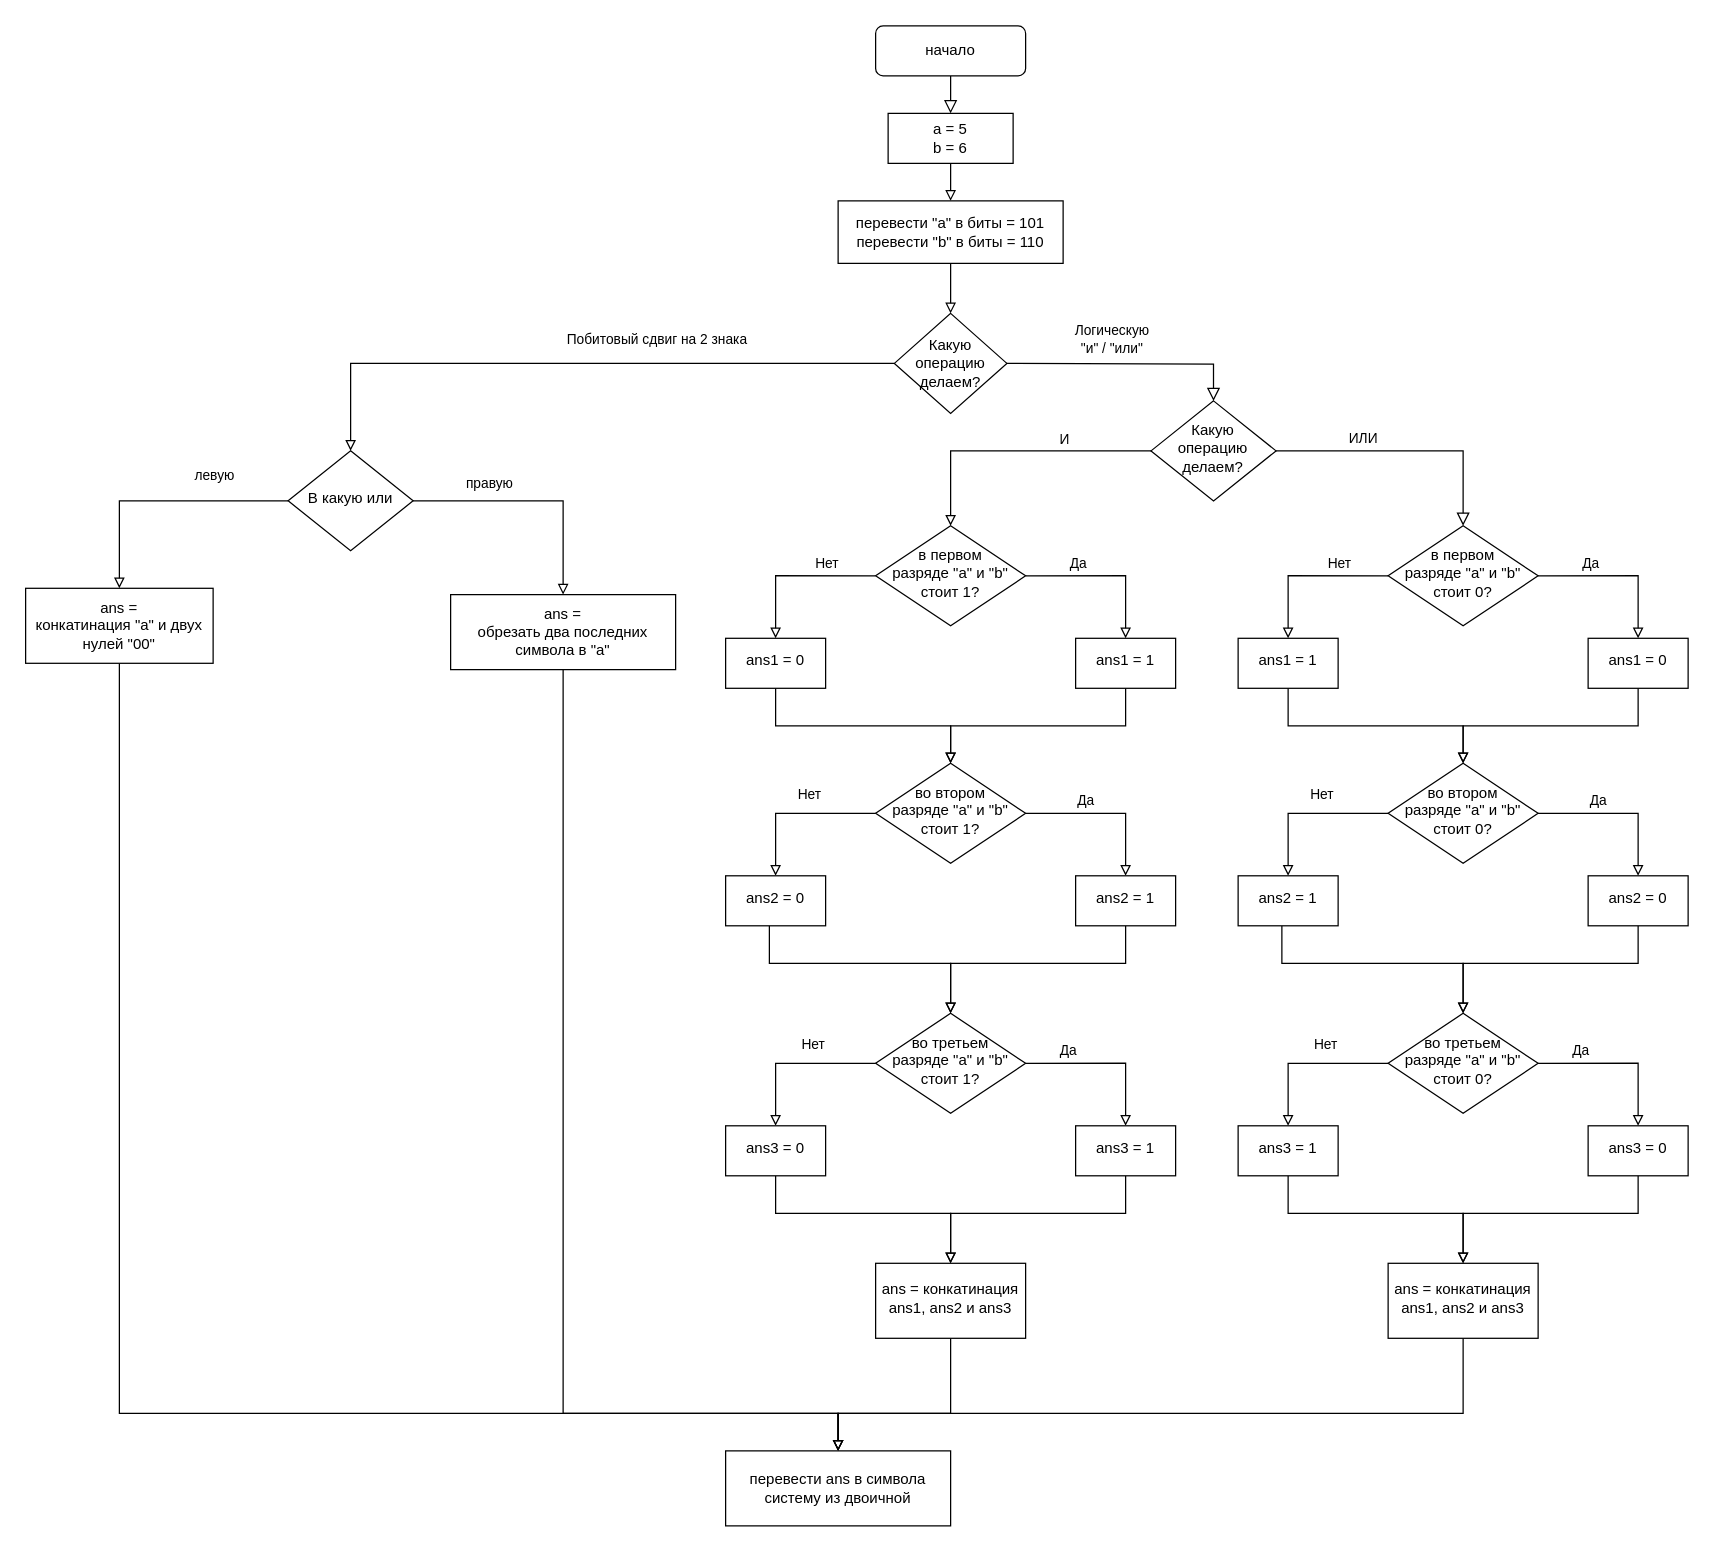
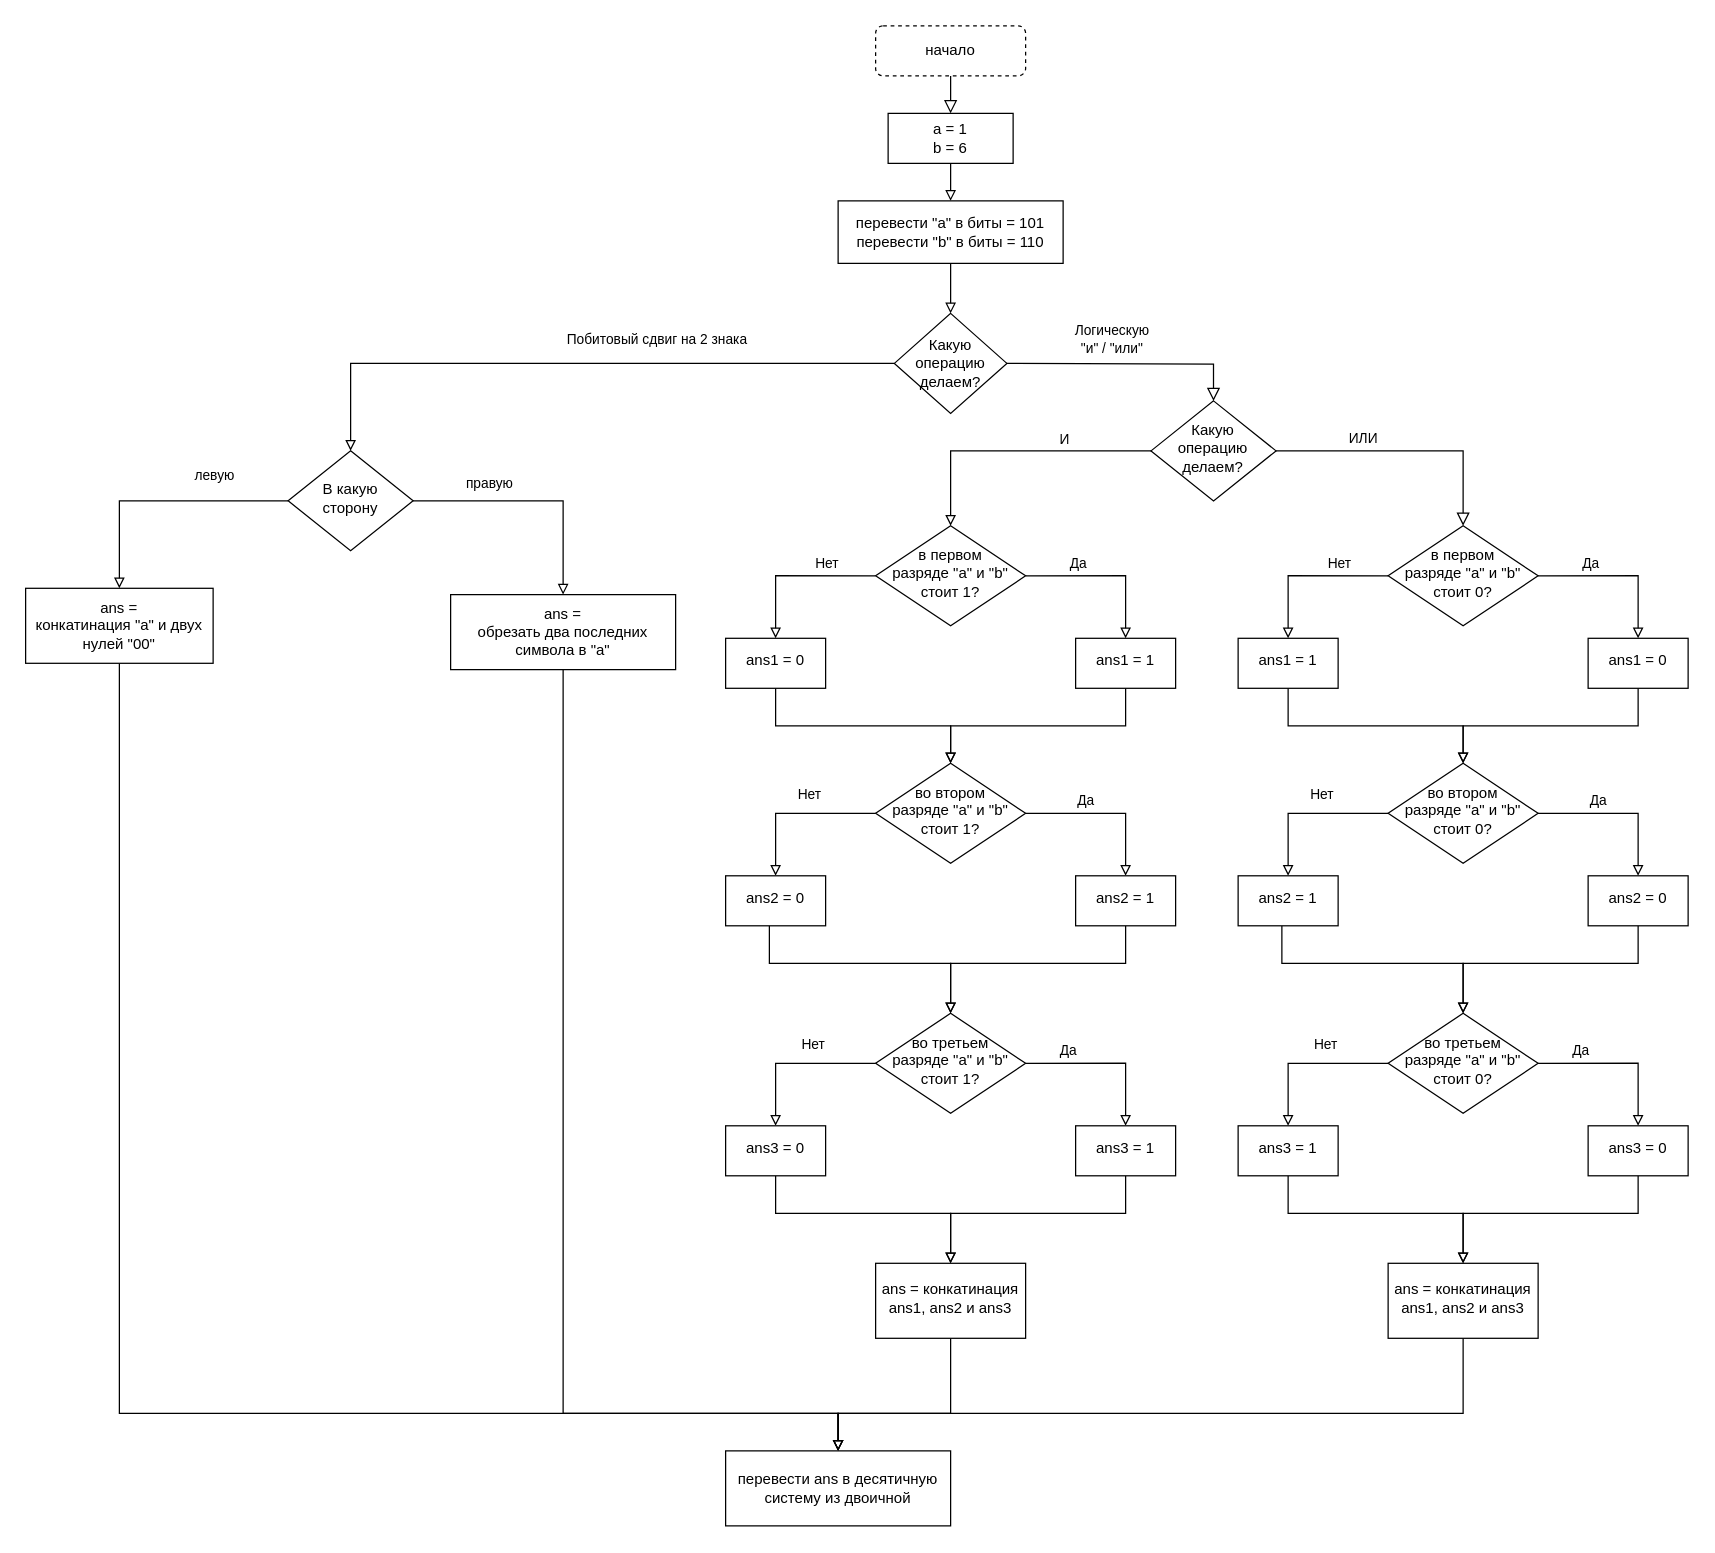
node "начало": style solid -> dashed
node "a = 5 b = 6": label "a = 5 b = 6" -> "a = 1 b = 6"
node "В какую или": label "В какую или" -> "В какую сторону"
node "перевести ans в символа систему из двоичной": label "перевести ans в символа систему из двоичной" -> "перевести ans в десятичную систему из двоичной"
